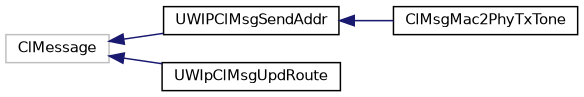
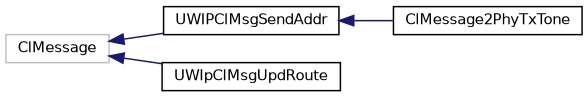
node "ClMsgMac2PhyTxTone": label "ClMsgMac2PhyTxTone" -> "ClMessage2PhyTxTone"
